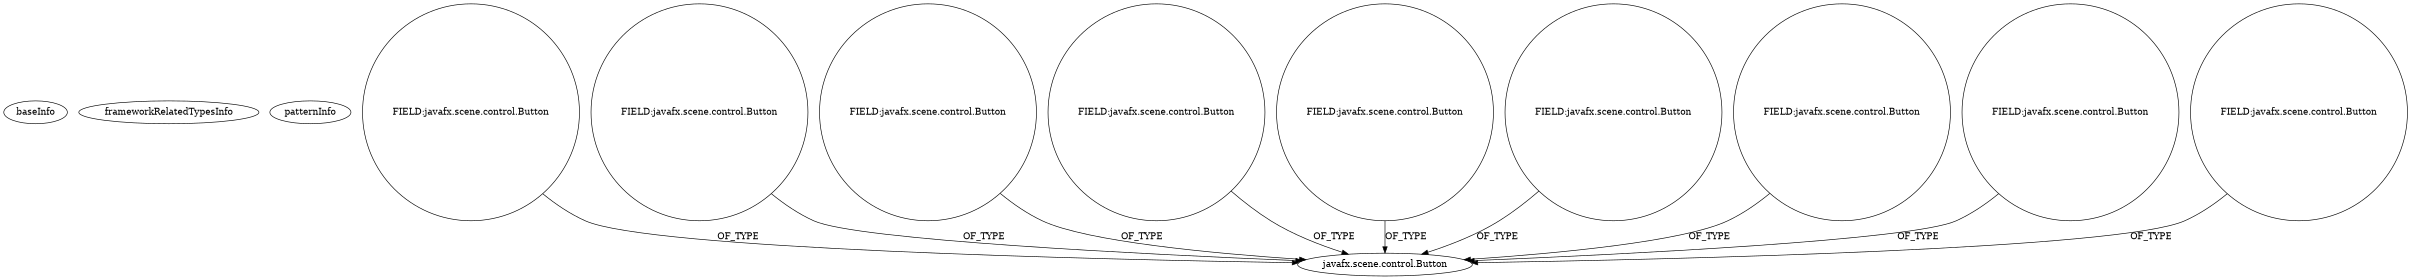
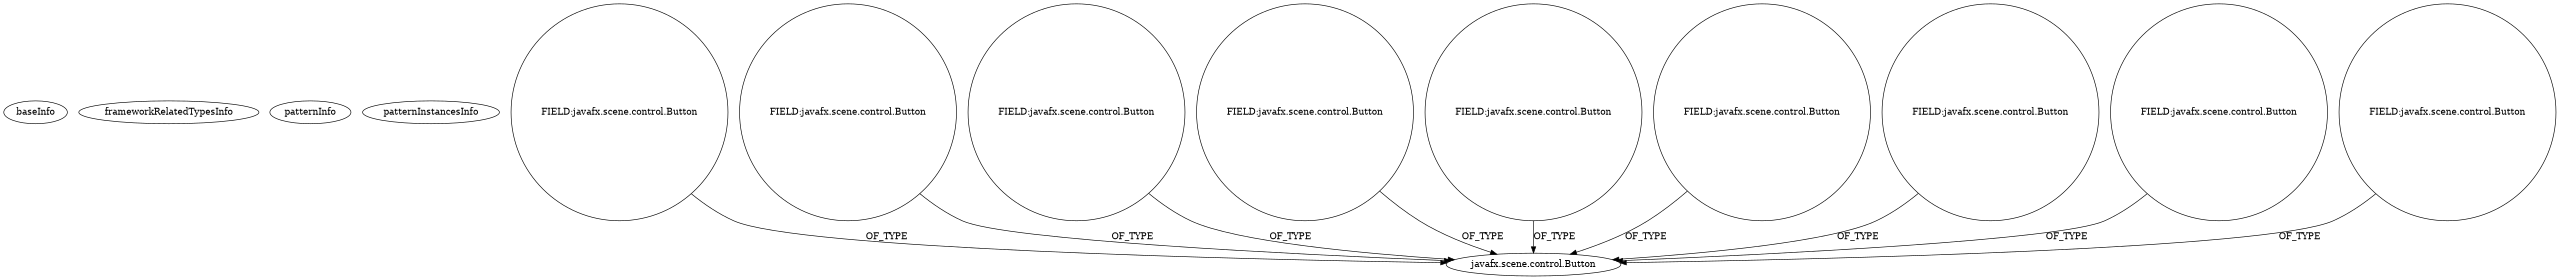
node "patternInstancesInfo": added
